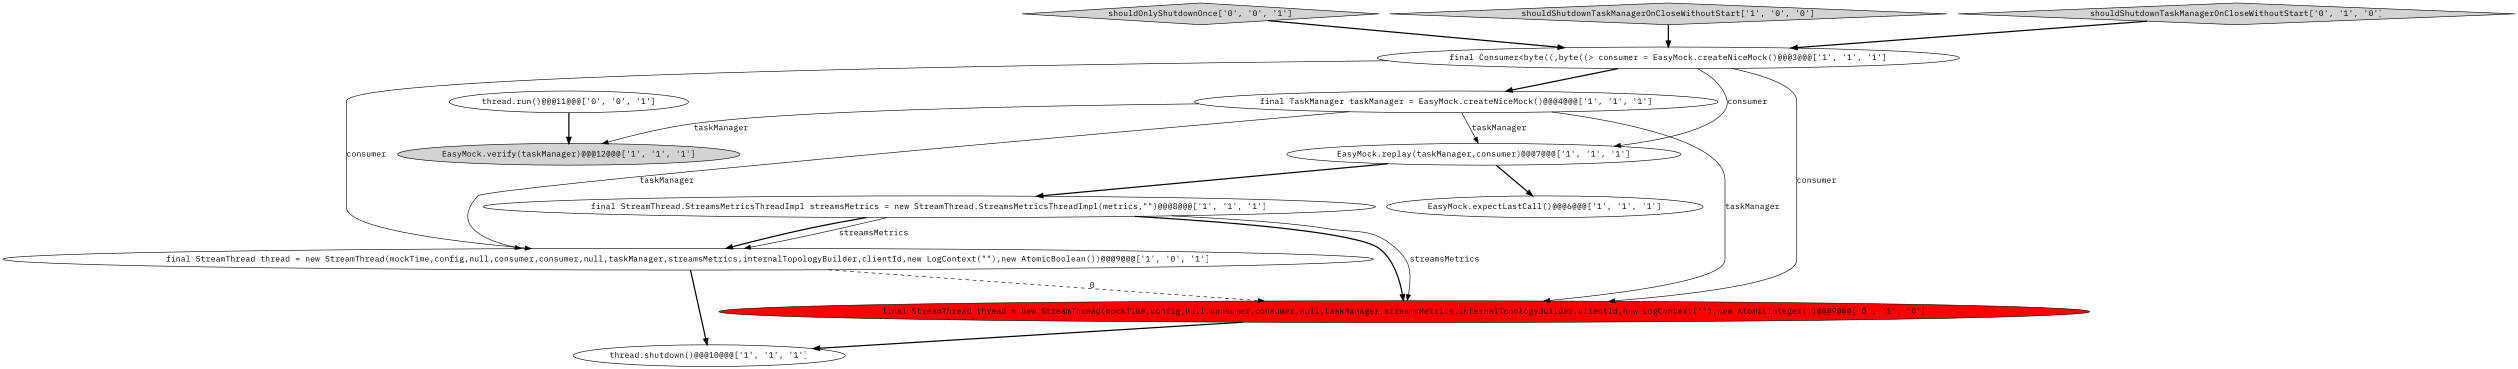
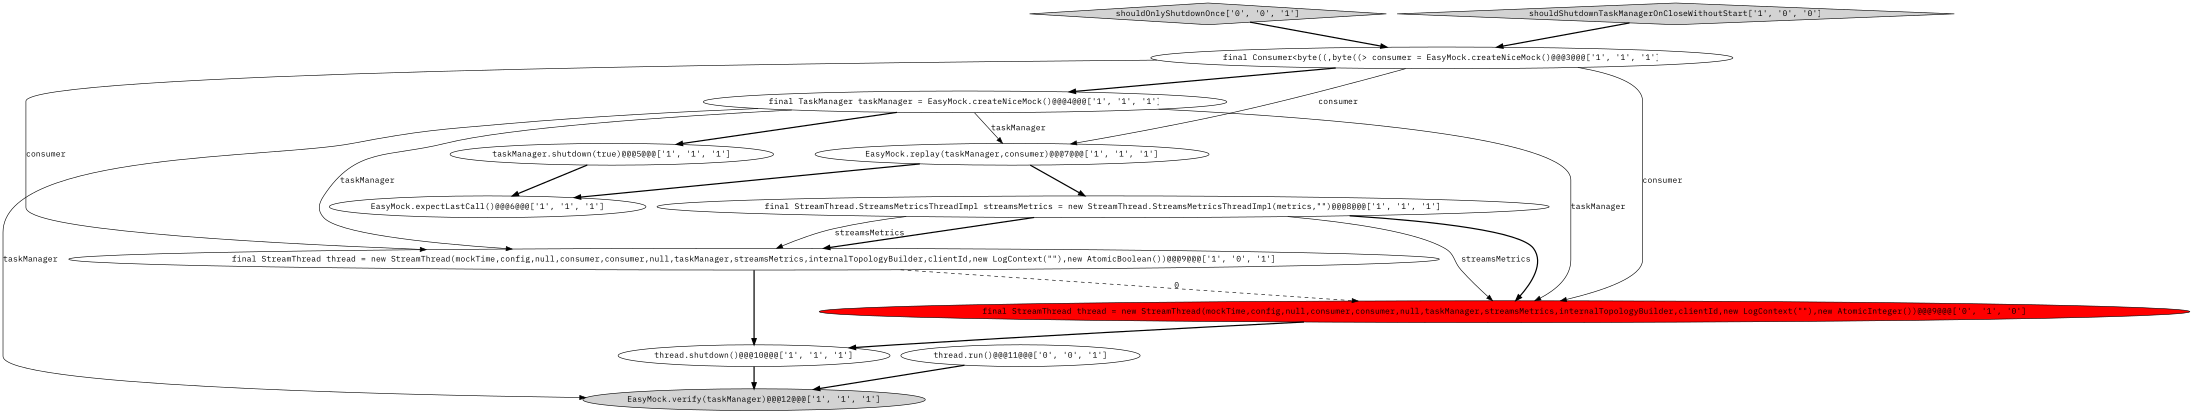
node "shouldShutdownTaskManagerOnCloseWithoutStart['0', '1', '0']": removed
node "taskManager.shutdown(true)@@@5@@@['1', '1', '1']": added
edge "thread.shutdown()@@@10@@@['1', '1', '1']" -> "EasyMock.verify(taskManager)@@@12@@@['1', '1', '1']": added
